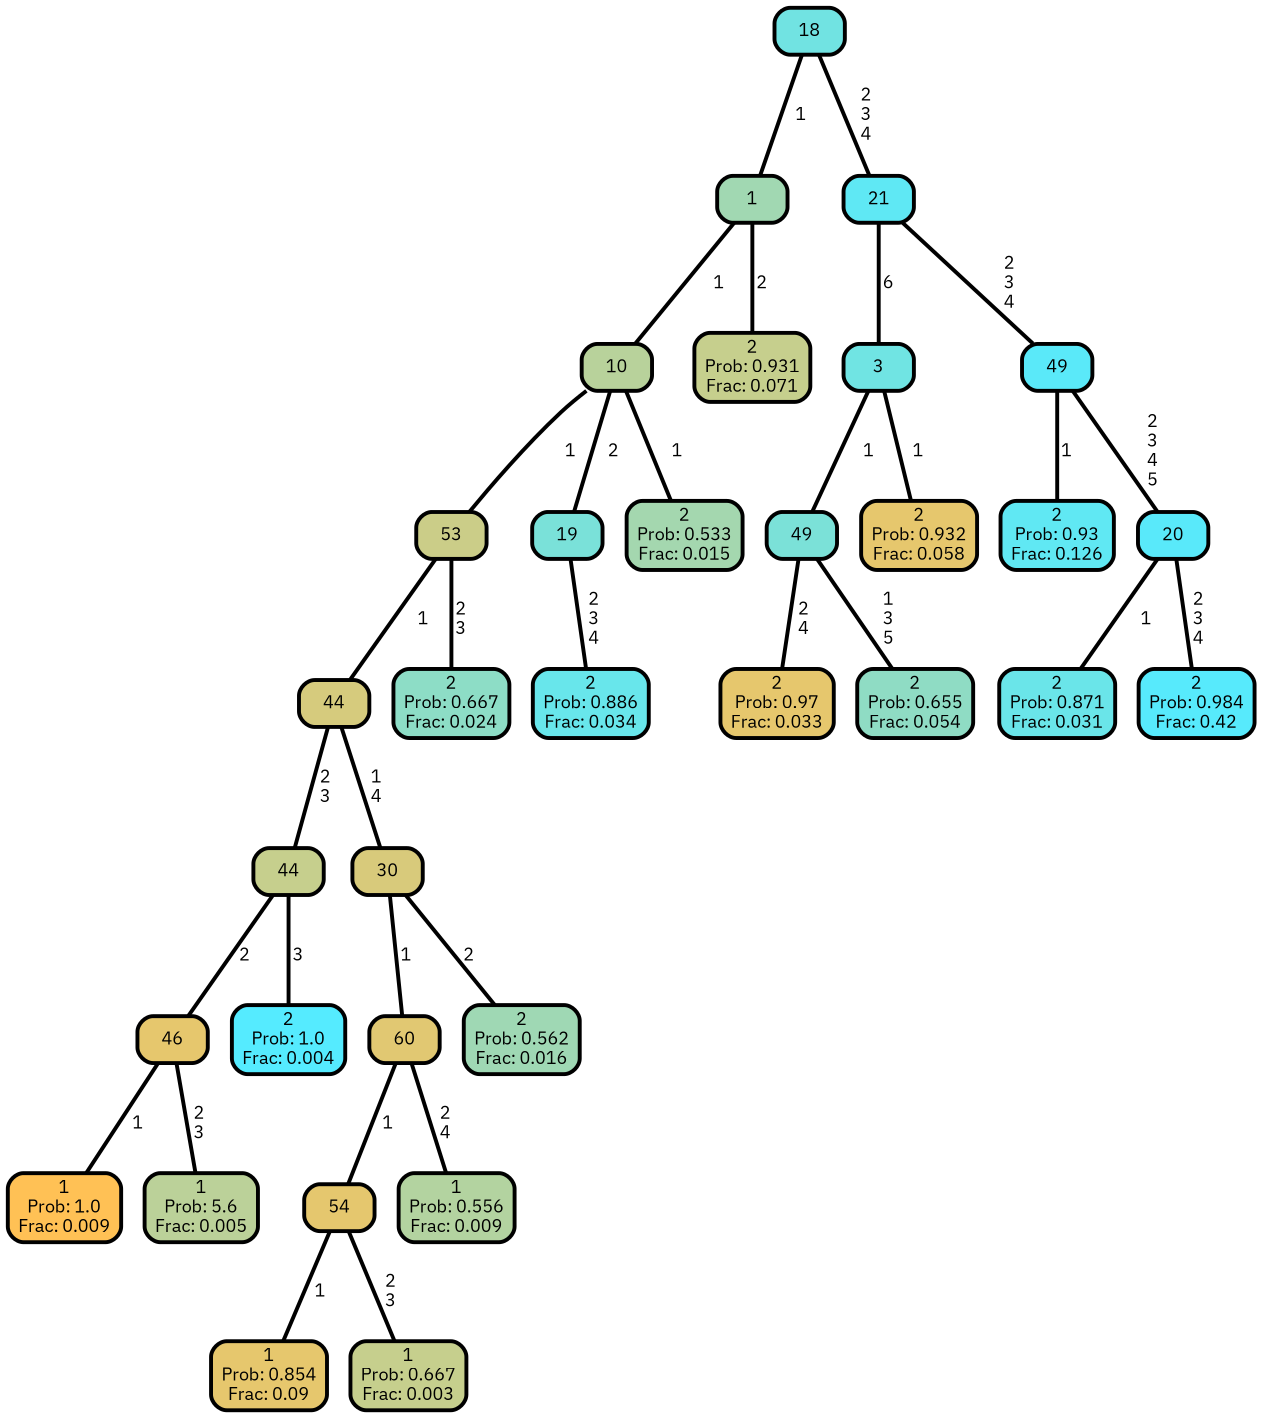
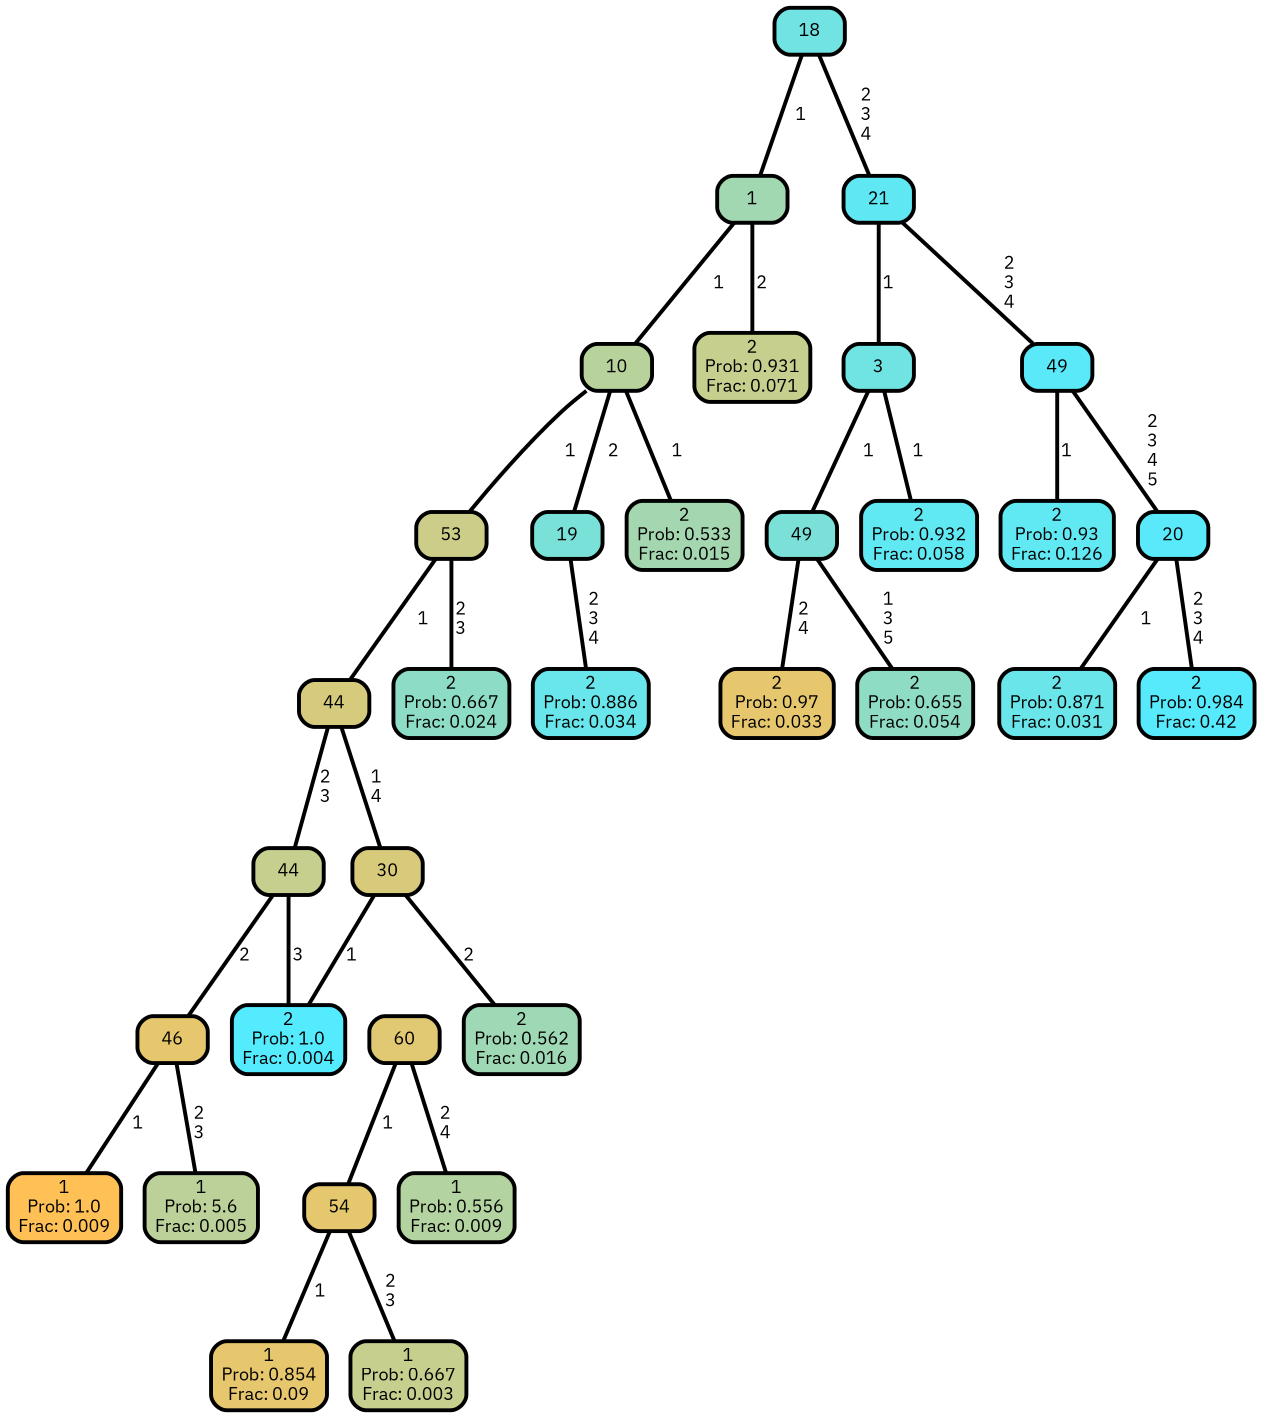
edge "21" -- "3": label " 6" -> " 1"
node "2 Prob: 0.932 Frac: 0.058": fillcolor #e6c76d -> #60e8f3
edge "30" -- "60": now "30" -- "2 Prob: 1.0 Frac: 0.004"
